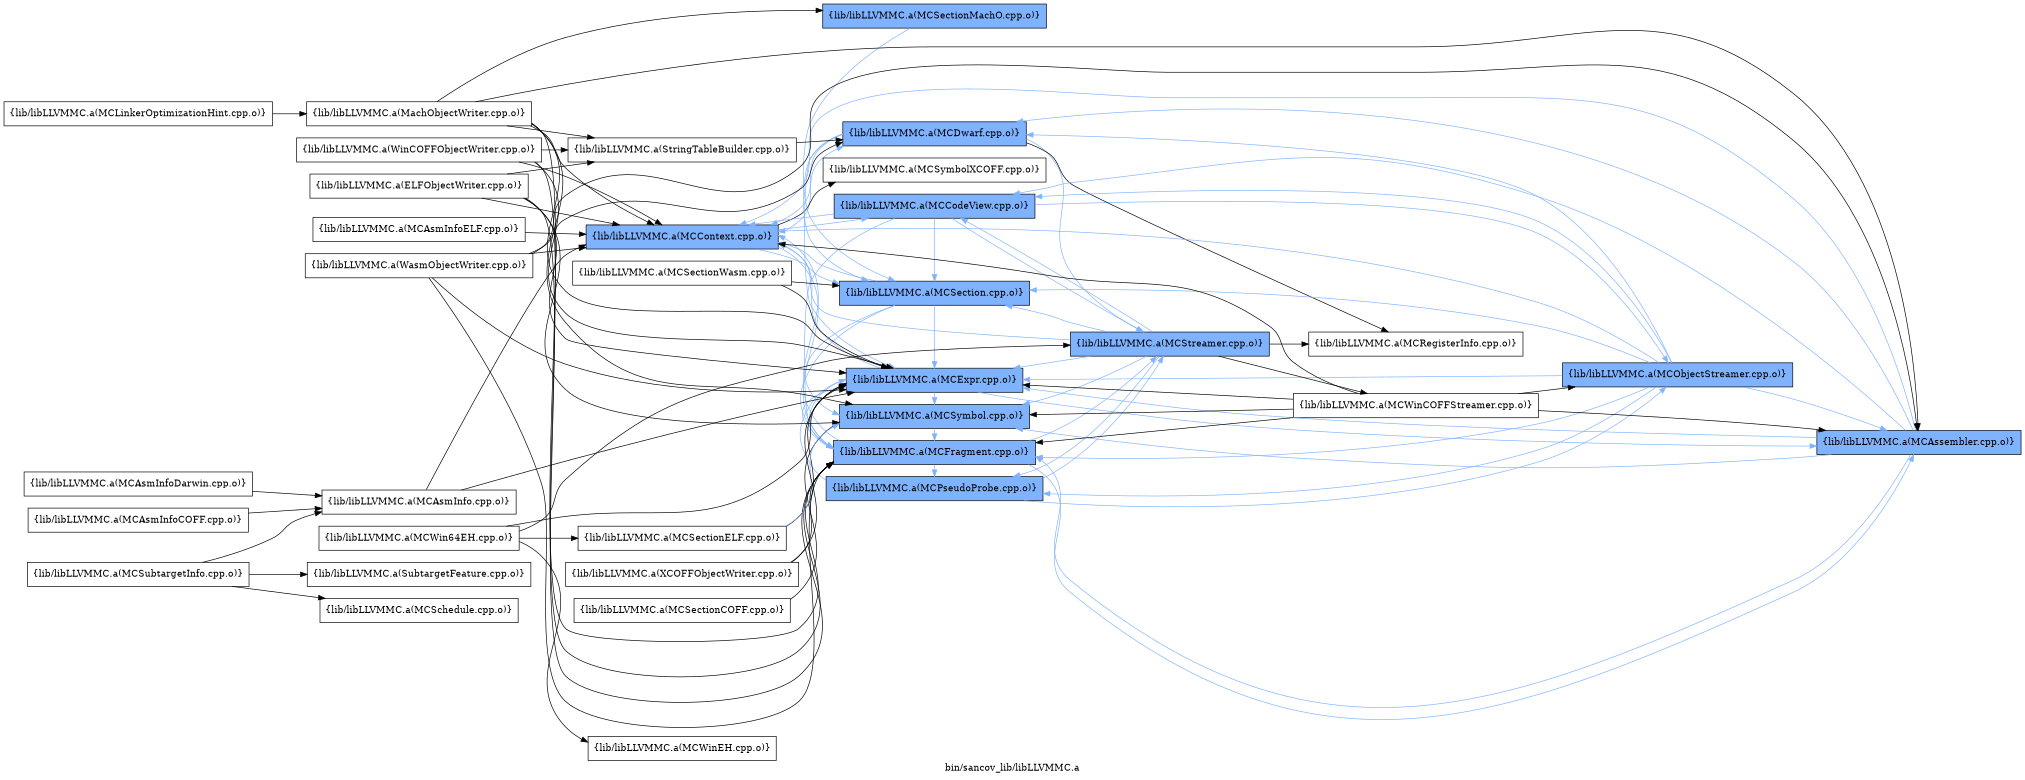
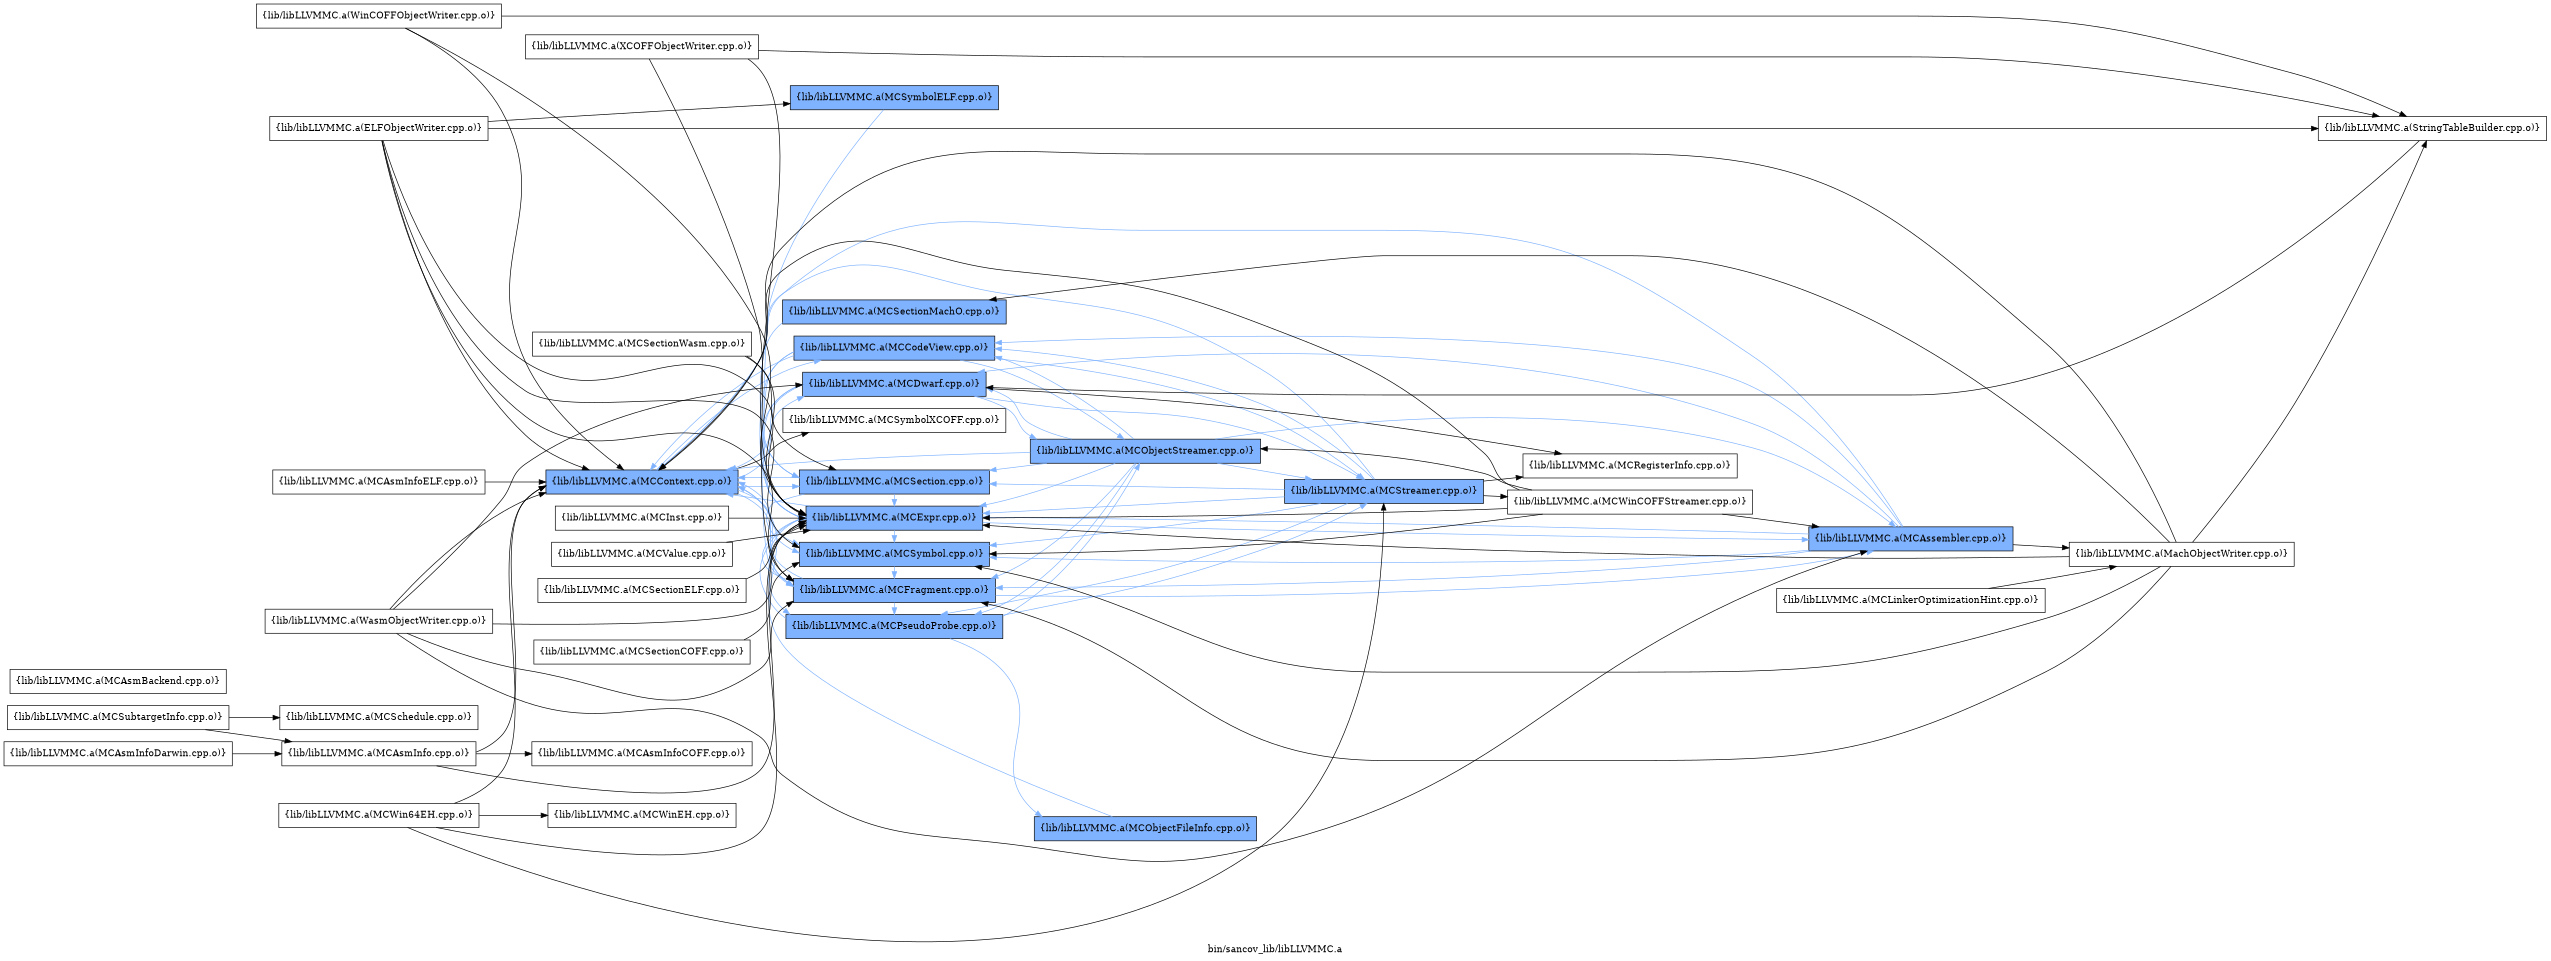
edge "{lib/libLLVMMC.a(MachObjectWriter.cpp.o)}" -> "{lib/libLLVMMC.a(MCAssembler.cpp.o)}": reversed
edge "{lib/libLLVMMC.a(XCOFFObjectWriter.cpp.o)}" -> "{lib/libLLVMMC.a(StringTableBuilder.cpp.o)}": added
node "{lib/libLLVMMC.a(MCSymbolELF.cpp.o)}": added
edge "{lib/libLLVMMC.a(MCCodeView.cpp.o)}" -> "{lib/libLLVMMC.a(MCSection.cpp.o)}": now "{lib/libLLVMMC.a(MCCodeView.cpp.o)}" -> "{lib/libLLVMMC.a(MCExpr.cpp.o)}"
edge "{lib/libLLVMMC.a(MCSection.cpp.o)}" -> "{lib/libLLVMMC.a(MCFragment.cpp.o)}": removed
edge "{lib/libLLVMMC.a(MCFragment.cpp.o)}" -> "{lib/libLLVMMC.a(MCStreamer.cpp.o)}": now "{lib/libLLVMMC.a(MCObjectStreamer.cpp.o)}" -> "{lib/libLLVMMC.a(MCStreamer.cpp.o)}"
edge "{lib/libLLVMMC.a(MCDwarf.cpp.o)}" -> "{lib/libLLVMMC.a(MCObjectStreamer.cpp.o)}": added
edge "{lib/libLLVMMC.a(MCWinCOFFStreamer.cpp.o)}" -> "{lib/libLLVMMC.a(MCFragment.cpp.o)}": removed
edge "{lib/libLLVMMC.a(MCSectionELF.cpp.o)}" -> "{lib/libLLVMMC.a(MCSymbol.cpp.o)}": now "{lib/libLLVMMC.a(MCContext.cpp.o)}" -> "{lib/libLLVMMC.a(MCSymbol.cpp.o)}"
edge "{lib/libLLVMMC.a(MCAsmInfoCOFF.cpp.o)}" -> "{lib/libLLVMMC.a(MCAsmInfo.cpp.o)}": reversed
node "{lib/libLLVMMC.a(MCInst.cpp.o)}": added
edge "{lib/libLLVMMC.a(MCWin64EH.cpp.o)}" -> "{lib/libLLVMMC.a(MCSectionELF.cpp.o)}": now "{lib/libLLVMMC.a(MCWin64EH.cpp.o)}" -> "{lib/libLLVMMC.a(MCContext.cpp.o)}"
edge "{lib/libLLVMMC.a(MCContext.cpp.o)}" -> "{lib/libLLVMMC.a(MCPseudoProbe.cpp.o)}": added
node "{lib/libLLVMMC.a(MCValue.cpp.o)}": added
node "{lib/libLLVMMC.a(SubtargetFeature.cpp.o)}": removed
edge "{lib/libLLVMMC.a(WinCOFFObjectWriter.cpp.o)}" -> "{lib/libLLVMMC.a(MCFragment.cpp.o)}": removed
node "{lib/libLLVMMC.a(MCAsmBackend.cpp.o)}": added
node "{lib/libLLVMMC.a(MCObjectFileInfo.cpp.o)}": added
